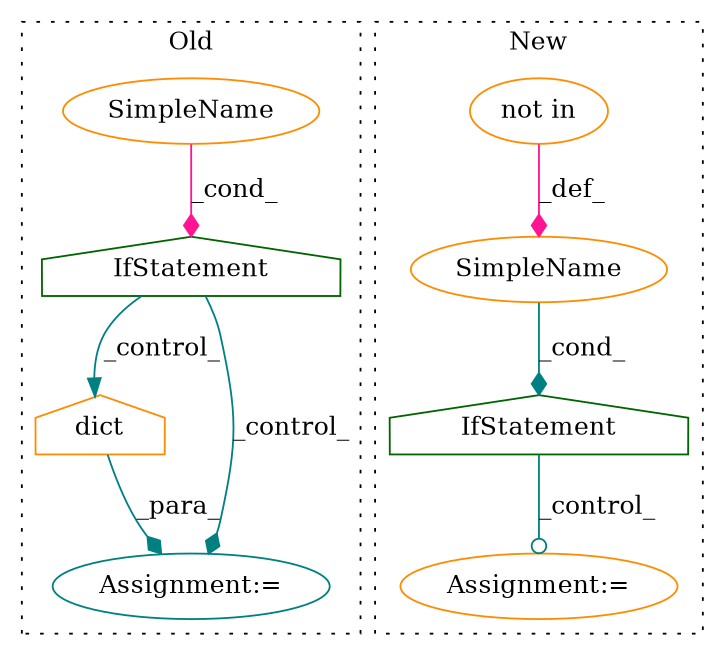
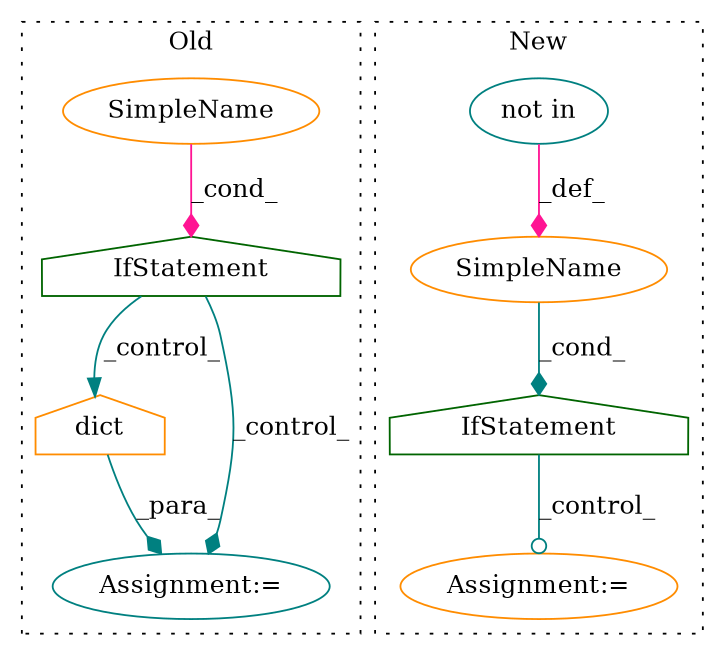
node "not in": color darkorange -> teal
